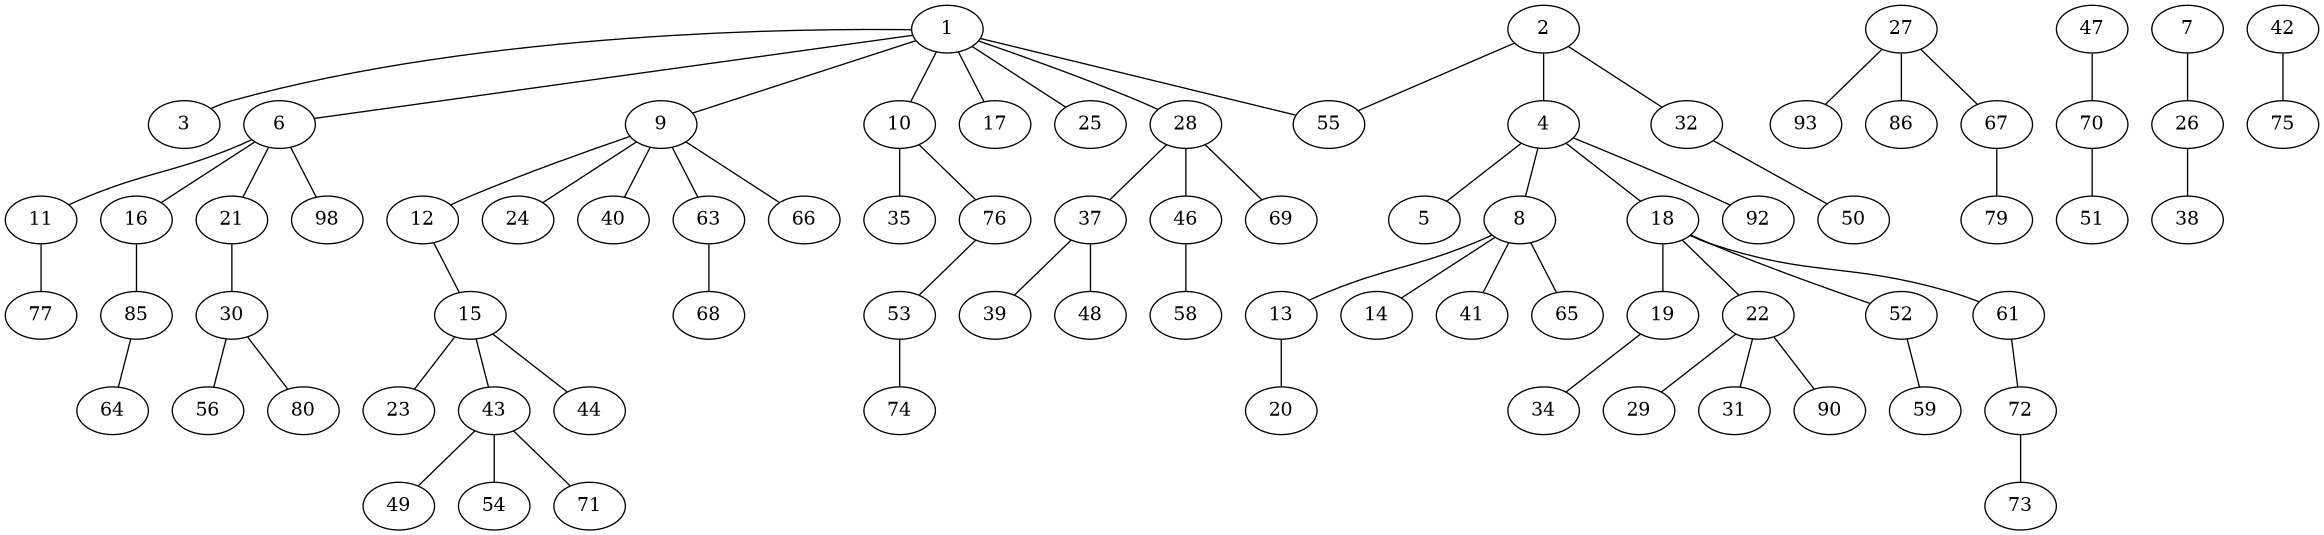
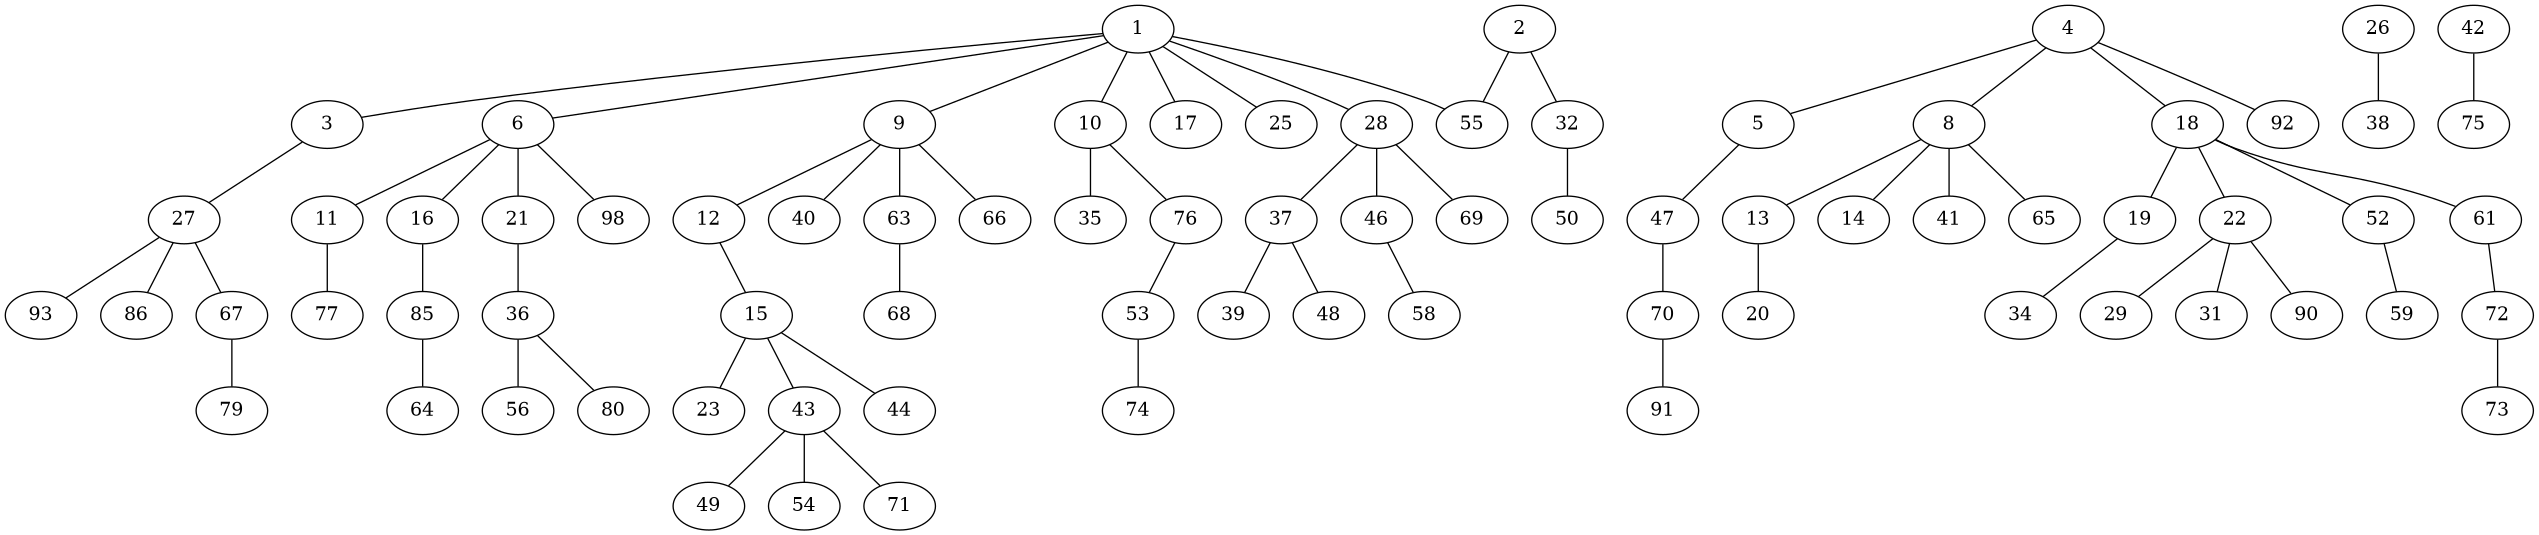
node "7": removed
edge "2" -- "4": removed
edge "3" -- "27": added
edge "5" -- "47": added
node "24": removed
node "51": label "51" -> "91"
node "30": label "30" -> "36"
